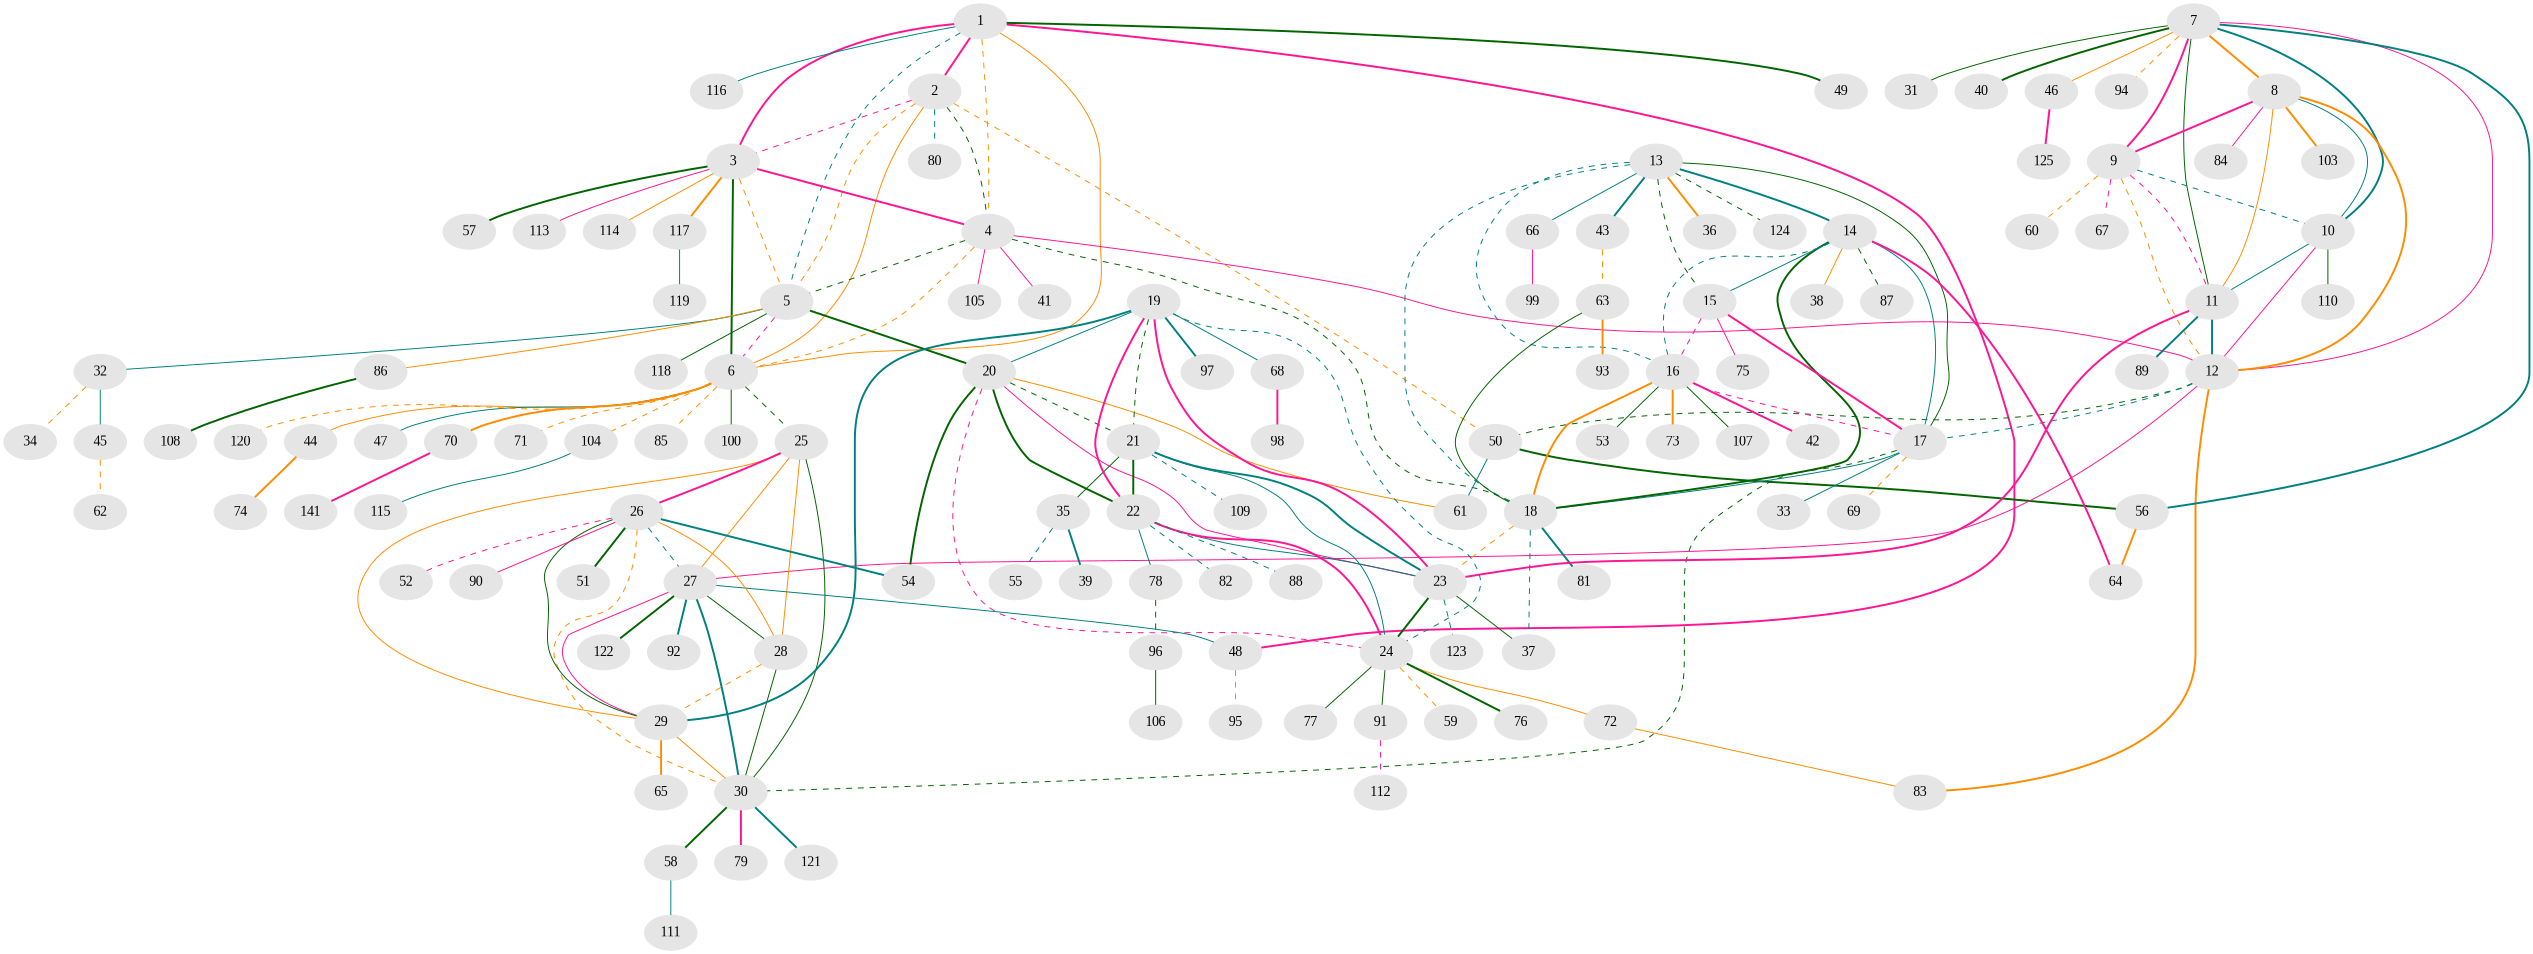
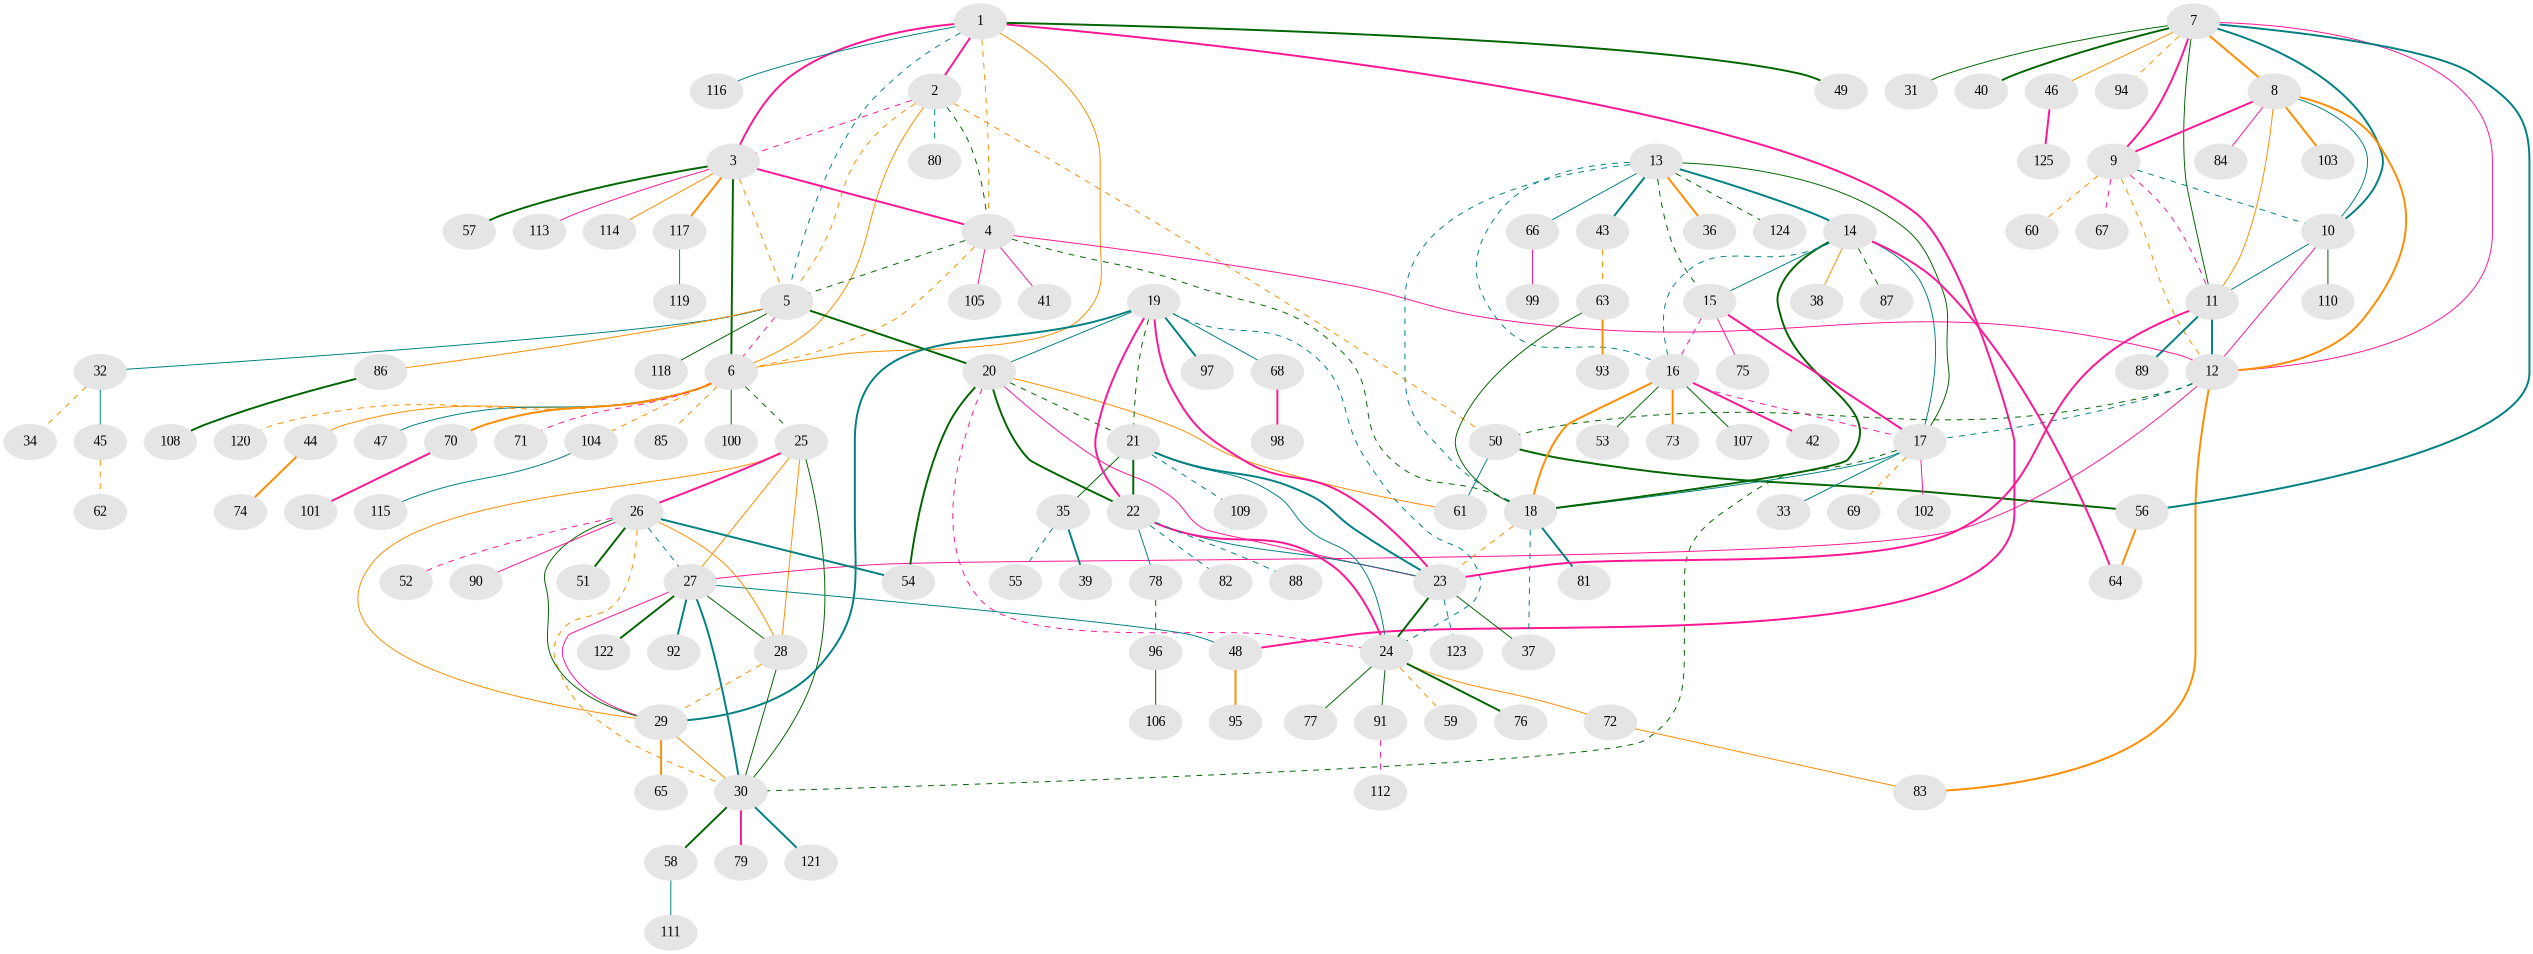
edge "6" -- "71": color darkorange -> deeppink
node "141": label "141" -> "101"
node "102": added
edge "48" -- "95": style dashed -> bold
